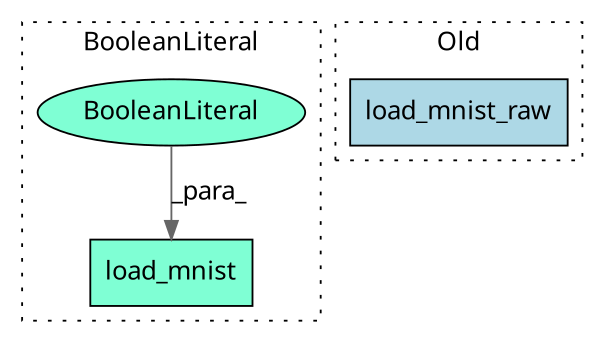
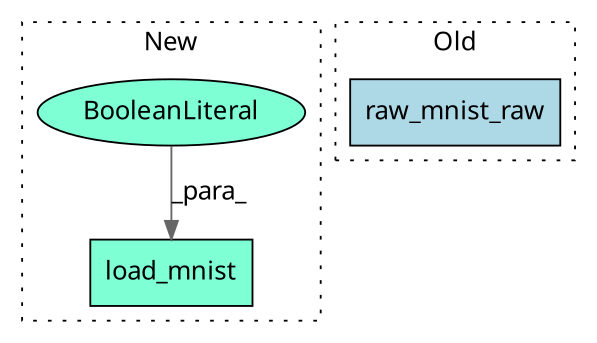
cluster "BooleanLiteral": label "BooleanLiteral" -> "New"
node "load_mnist_raw": label "load_mnist_raw" -> "raw_mnist_raw"
